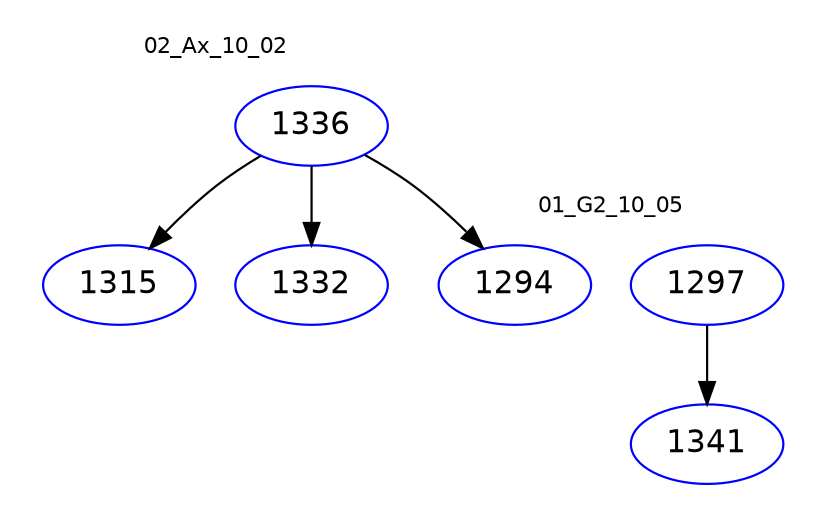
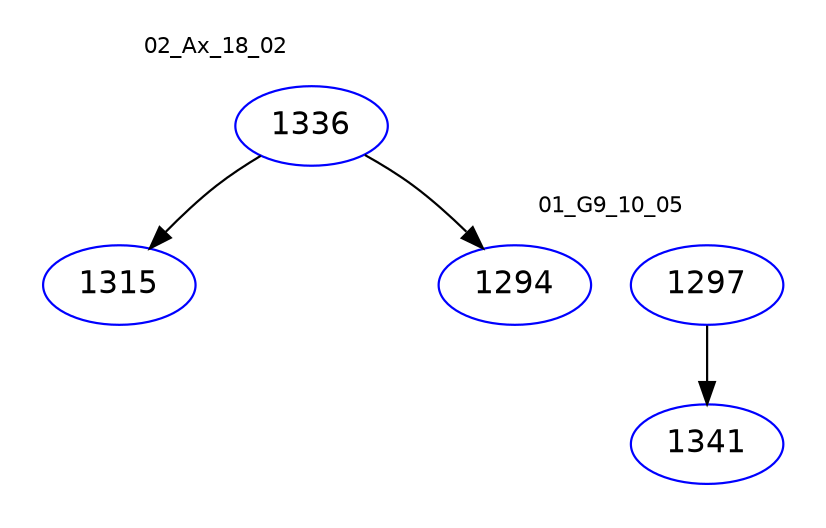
cluster "02_Ax_10_02": label "02_Ax_10_02" -> "02_Ax_18_02"
cluster "01_G2_10_05": label "01_G2_10_05" -> "01_G9_10_05"
node "1332": removed
